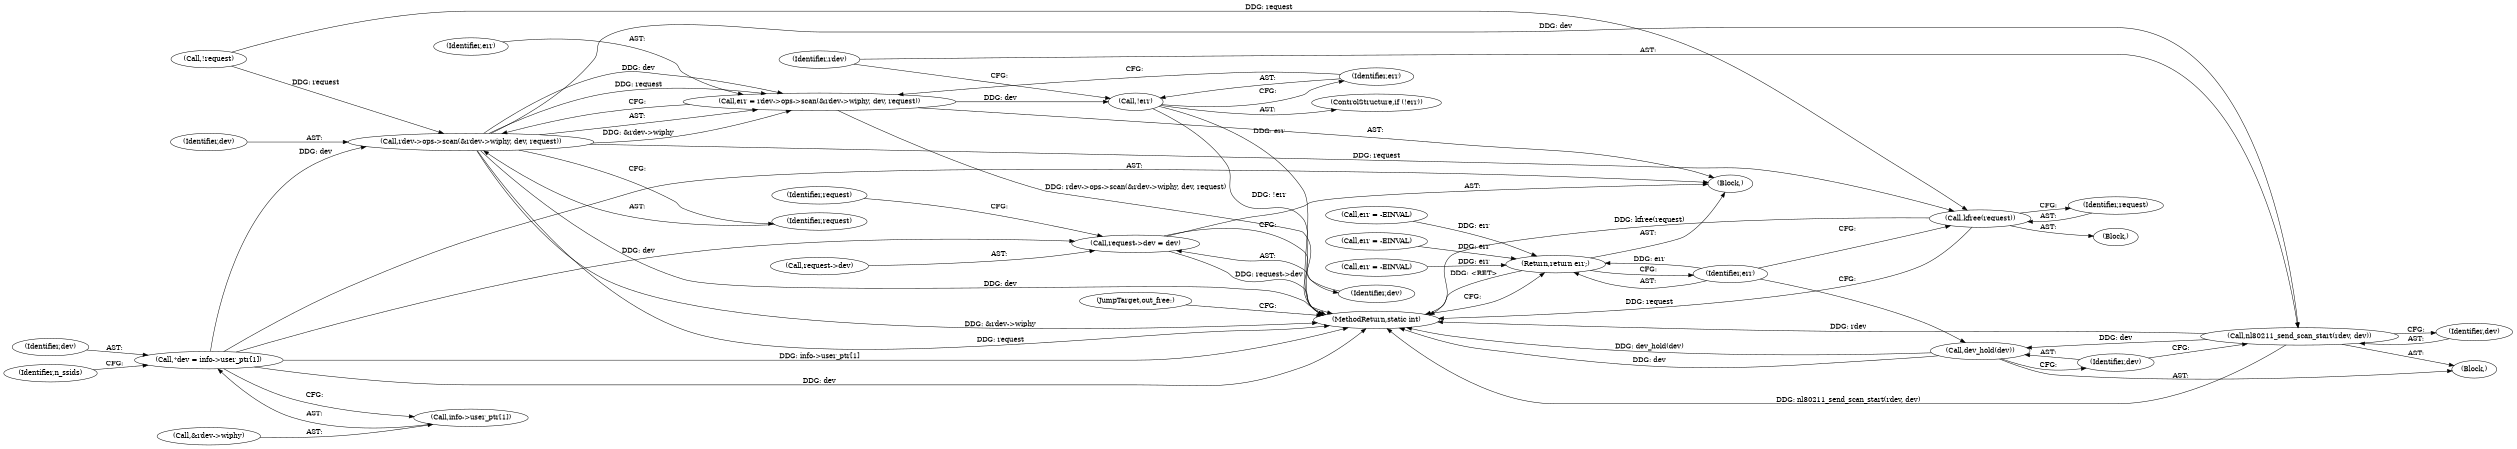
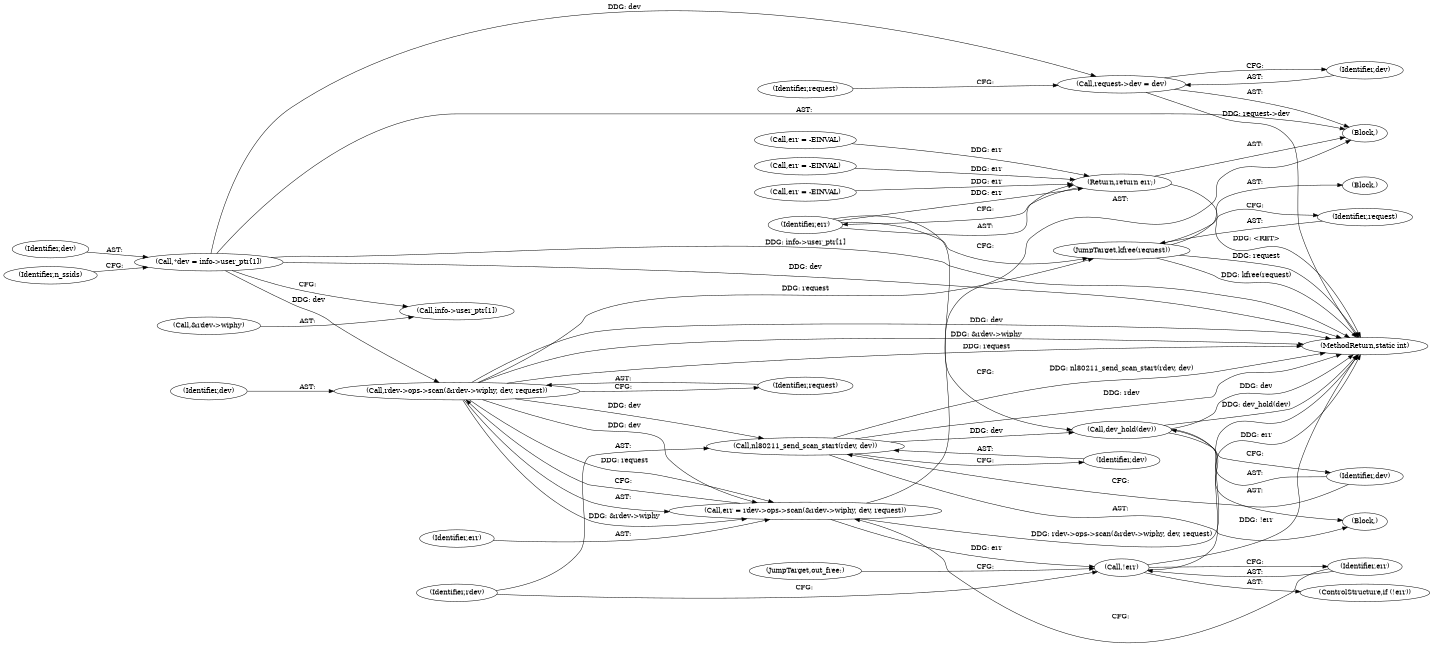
node "(Call,!request)": removed
edge "(Call,err = rdev->ops->scan(&rdev->wiphy, dev, request))" -> "(Call,!err)": label "DDG: dev" -> "DDG: err"
node "(Call,kfree(request))": label "(Call,kfree(request))" -> "(JumpTarget,kfree(request))"
node "(Call,request->dev)": removed
edge "(MethodReturn,static int)" -> "(Return,return err;)": removed, label "CFG:"
edge "(JumpTarget,out_free:)" -> "(MethodReturn,static int)": now "(JumpTarget,out_free:)" -> "(Call,!err)"
edge "(Call,info->user_ptr[1])" -> "(Call,*dev = info->user_ptr[1])": removed, label "AST:"
